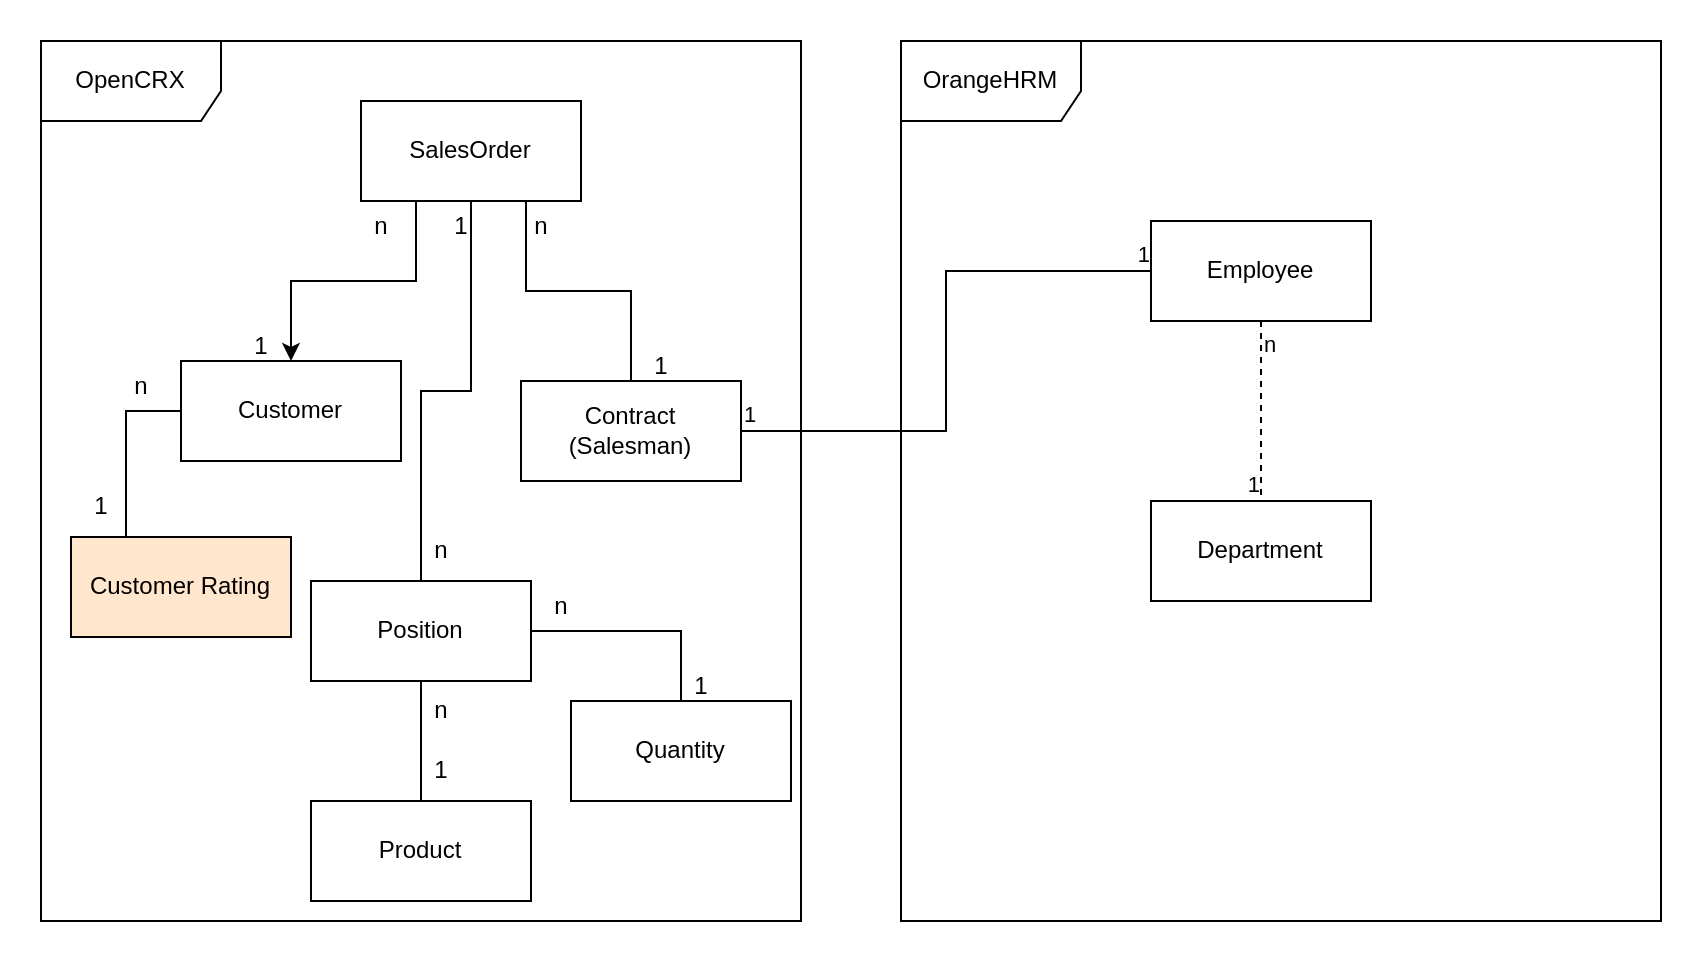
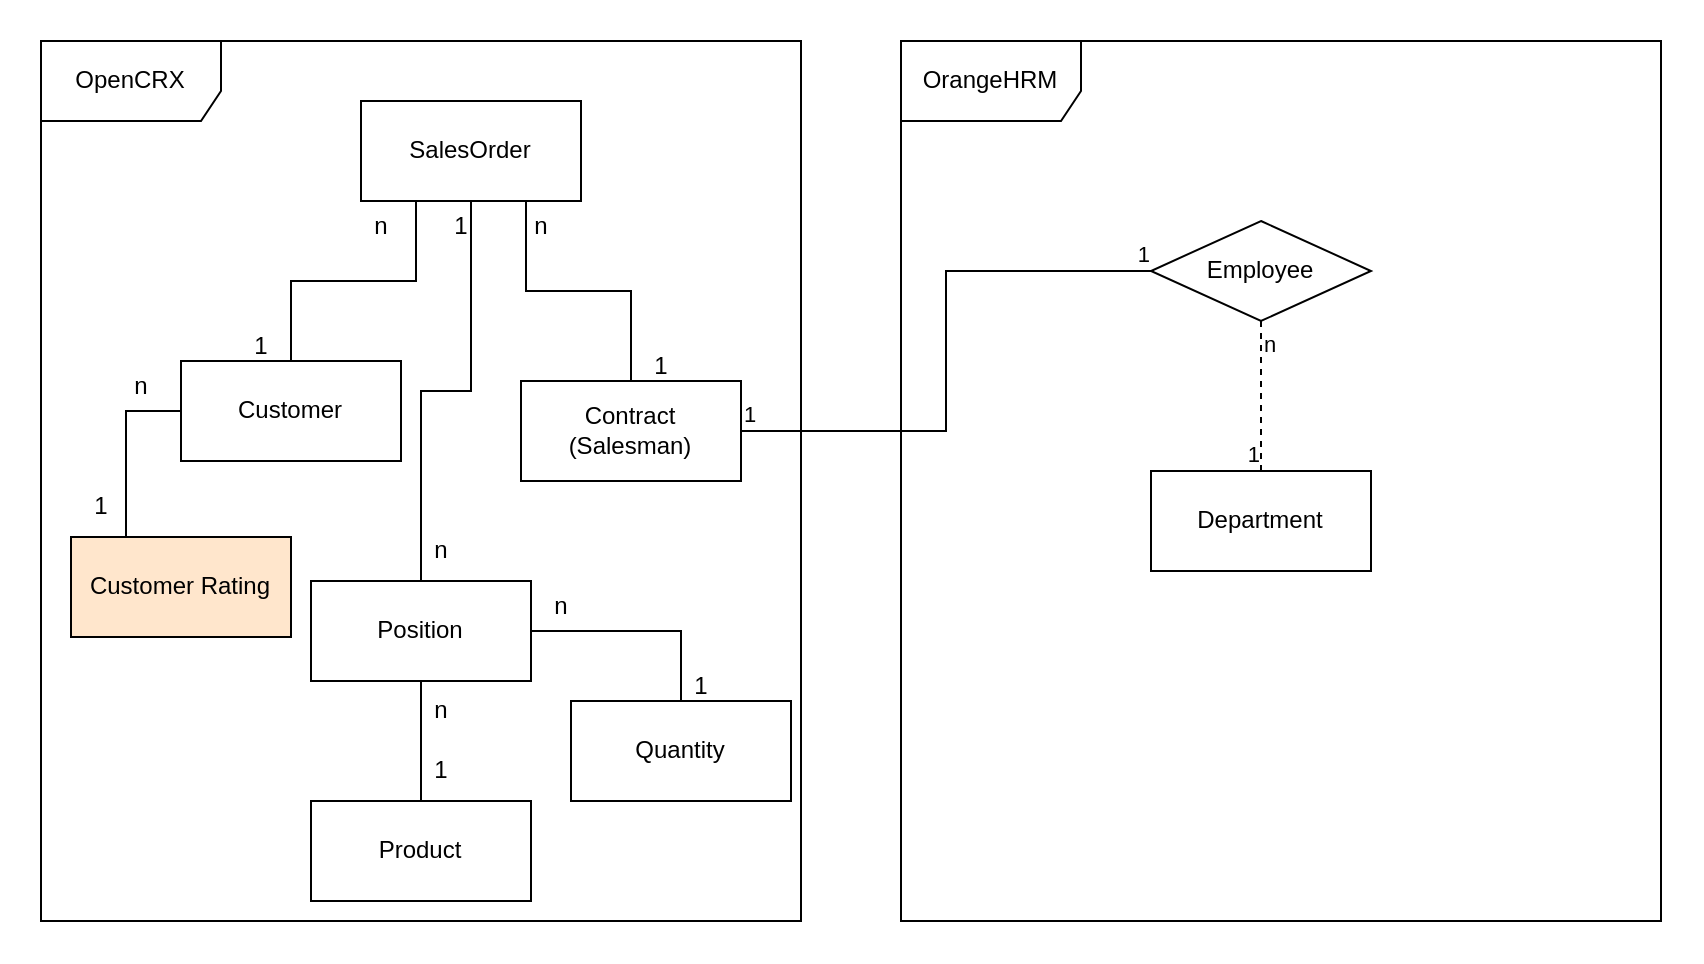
node "Employee": shape rectangle -> diamond
edge "SalesOrder" -> "Customer": arrowhead classic -> none
node "Department": moved (1261, 551) -> (1261, 521)
